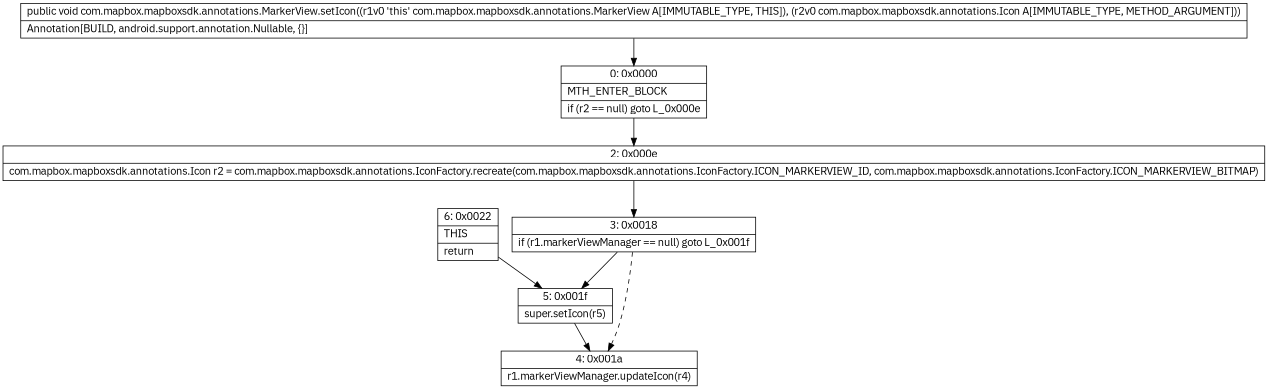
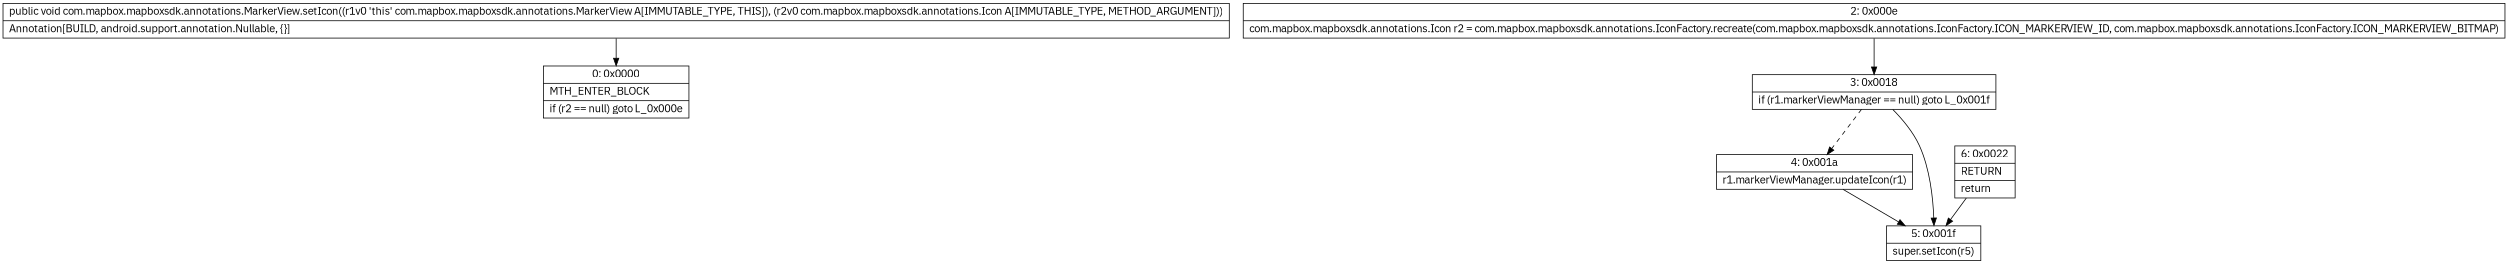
edge "0: 0x0000" -> "2: 0x000e": removed
node "6: 0x0022": text "THIS" -> "RETURN"
edge "5: 0x001f" -> "4: 0x001a": reversed
node "4: 0x001a": text "r1.markerViewManager.updateIcon(r4)" -> "r1.markerViewManager.updateIcon(r1)"
